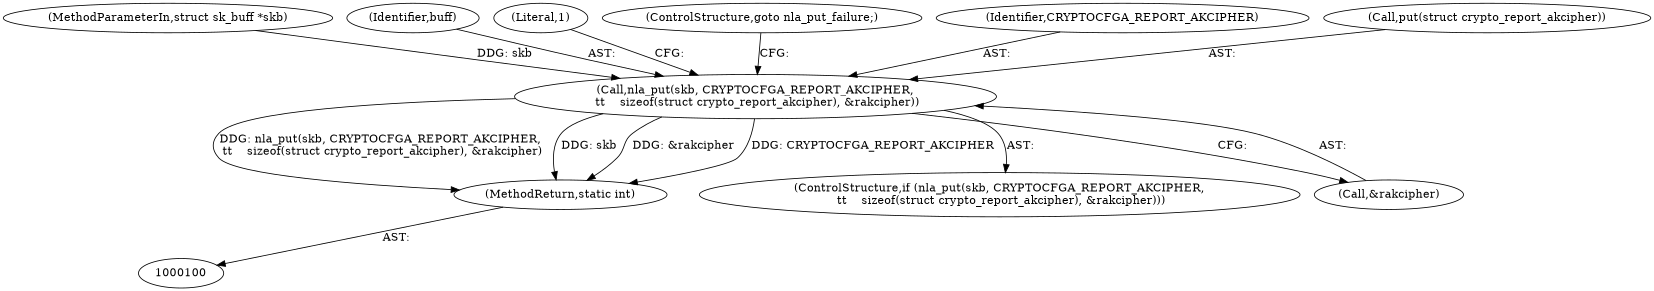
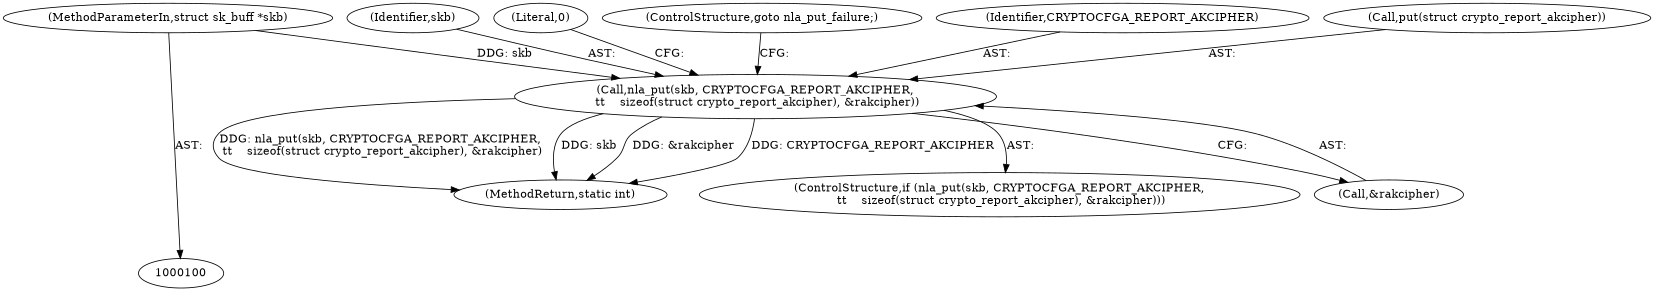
node "(Identifier,buff)": label "(Identifier,buff)" -> "(Identifier,skb)"
node "(Literal,1)": label "(Literal,1)" -> "(Literal,0)"
edge "(MethodReturn,static int)" -> "1000100": now "(MethodParameterIn,struct sk_buff *skb)" -> "1000100"
